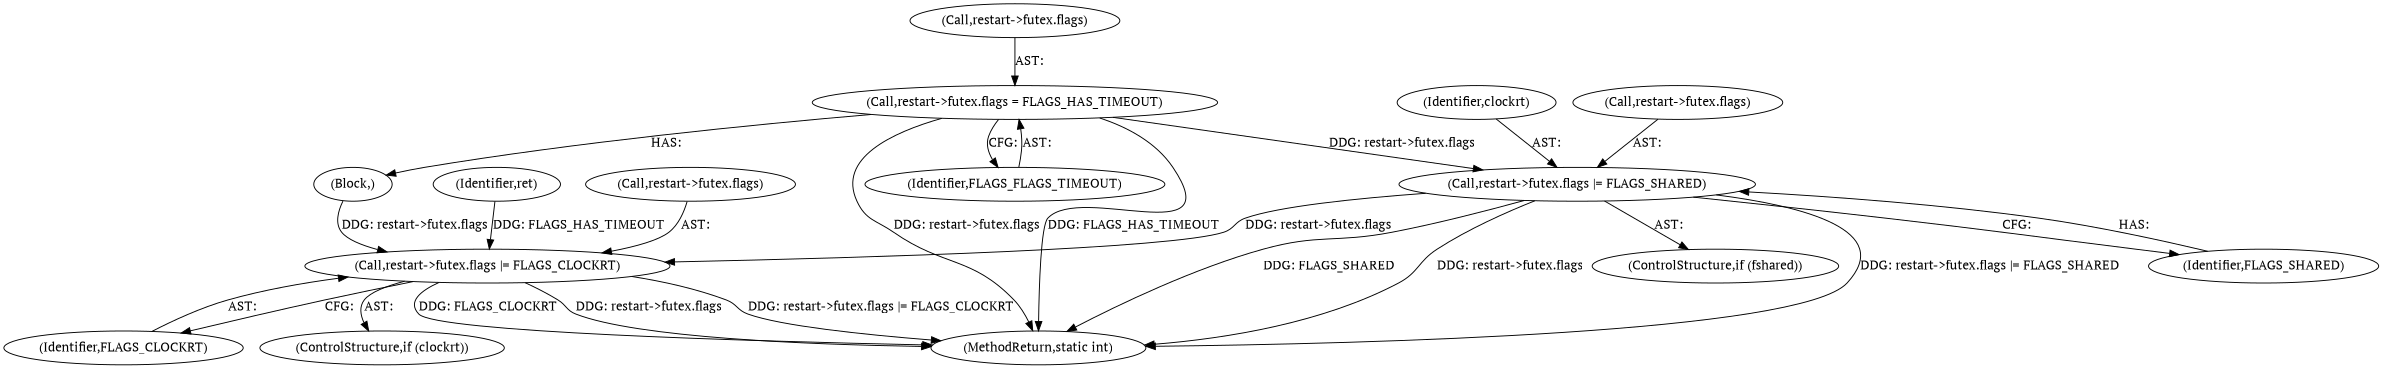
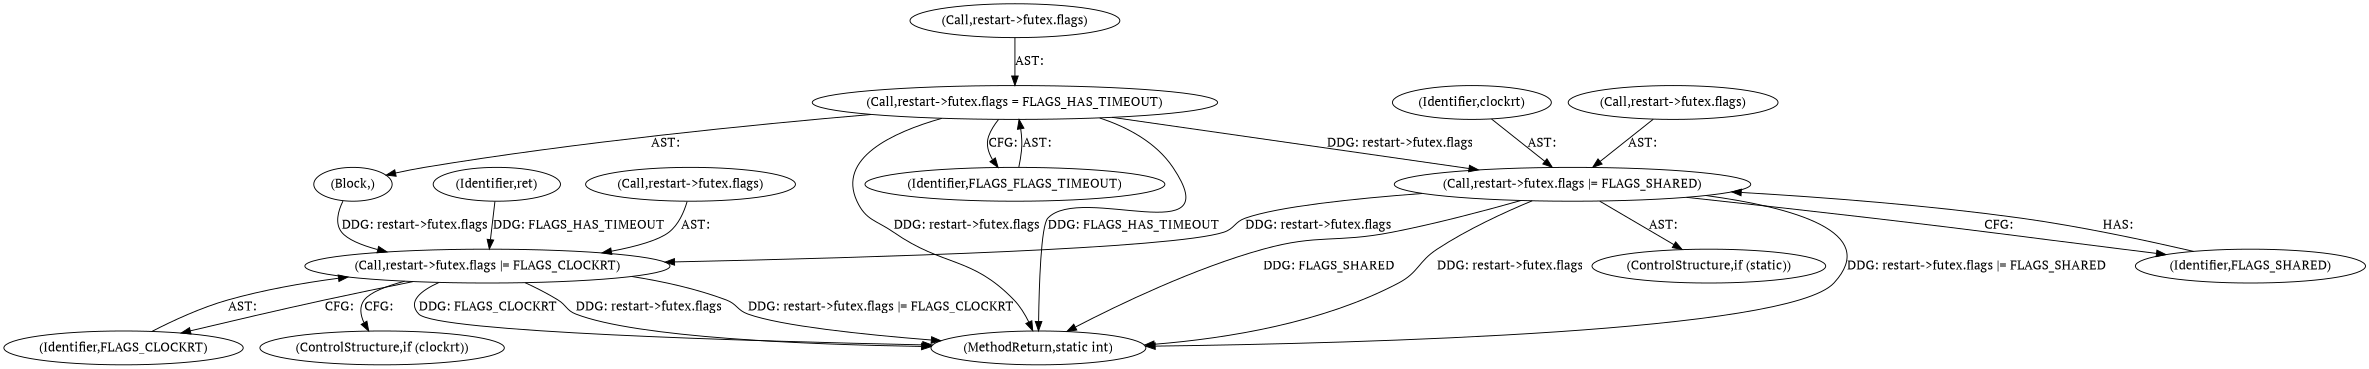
edge "(Call,restart->futex.flags = FLAGS_HAS_TIMEOUT)" -> "(Block,)": label "HAS: " -> "AST: "
node "(ControlStructure,if (fshared))": label "(ControlStructure,if (fshared))" -> "(ControlStructure,if (static))"
edge "(Call,restart->futex.flags |= FLAGS_CLOCKRT)" -> "(ControlStructure,if (clockrt))": label "AST: " -> "CFG: "
